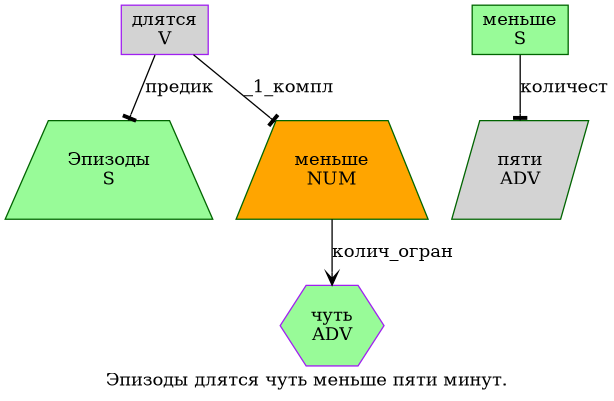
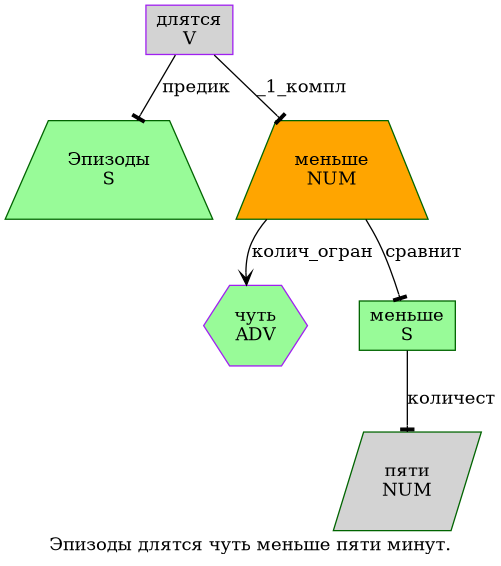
node "пяти ADV": label "пяти ADV" -> "пяти NUM"
edge "меньше NUM" -> "меньше S": added, label "сравнит"
